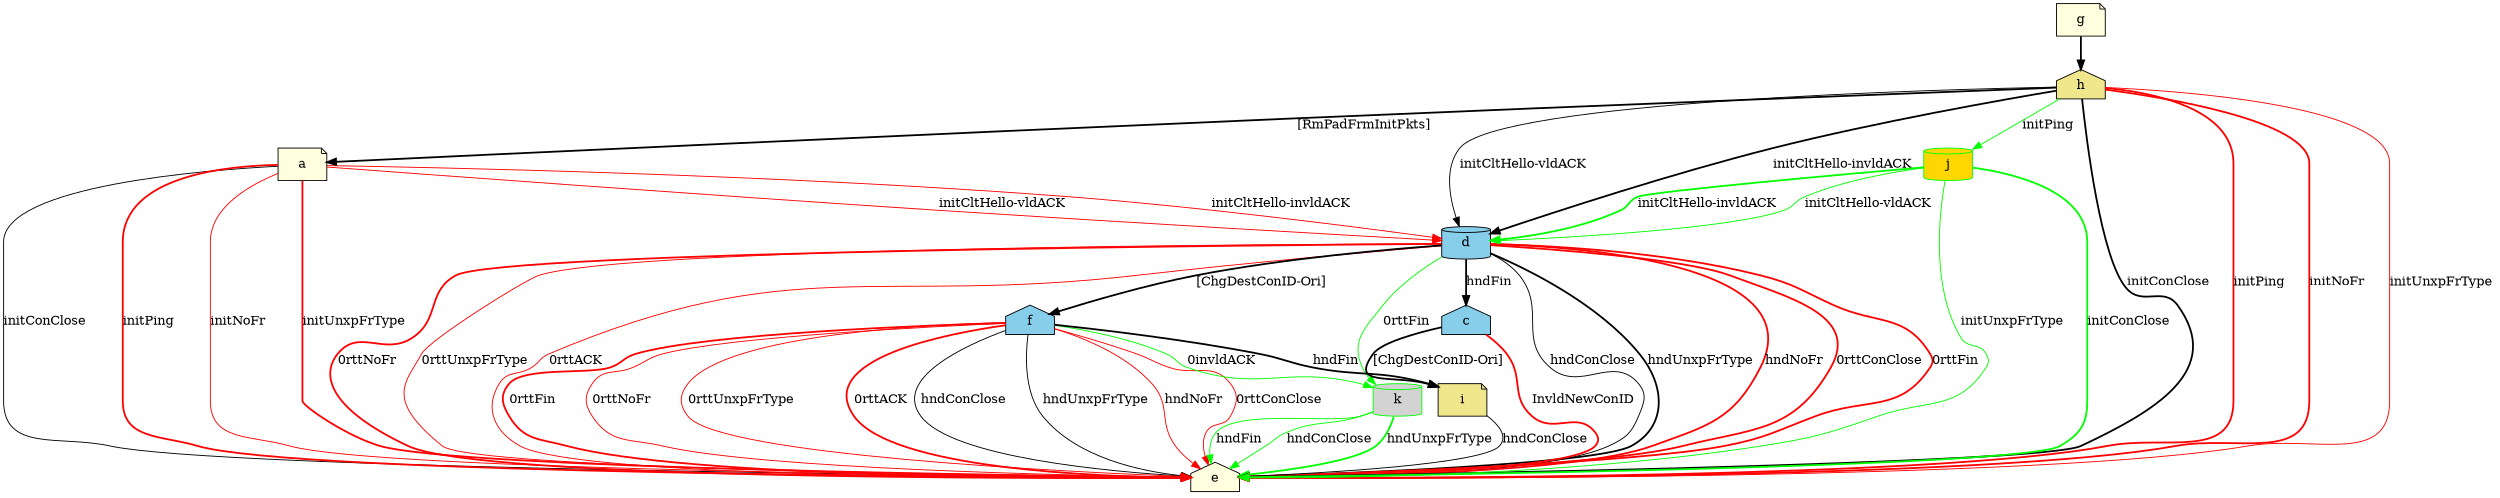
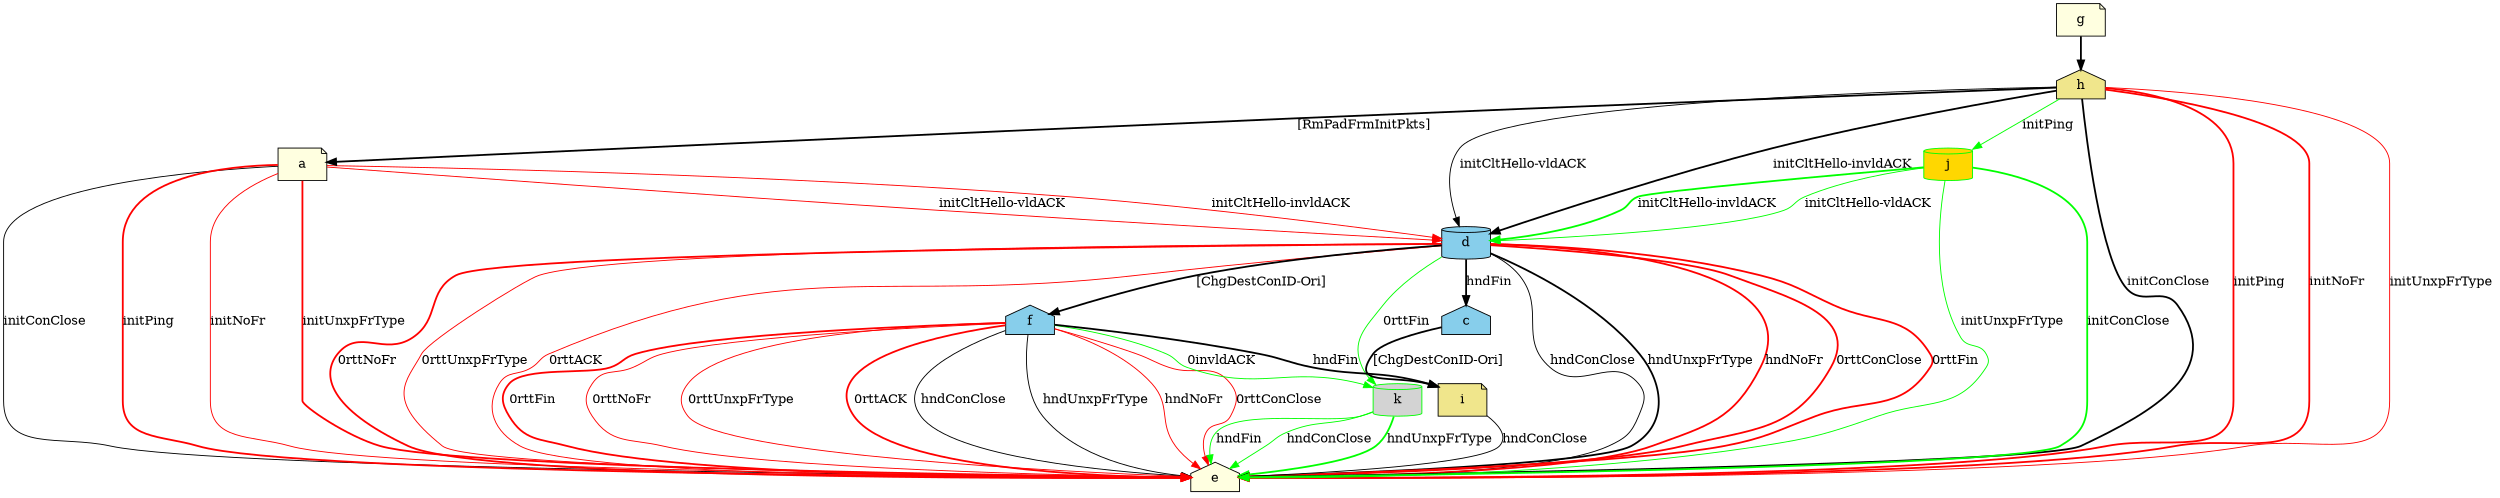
edge "c" -> "e": removed, label "InvldNewConID"
